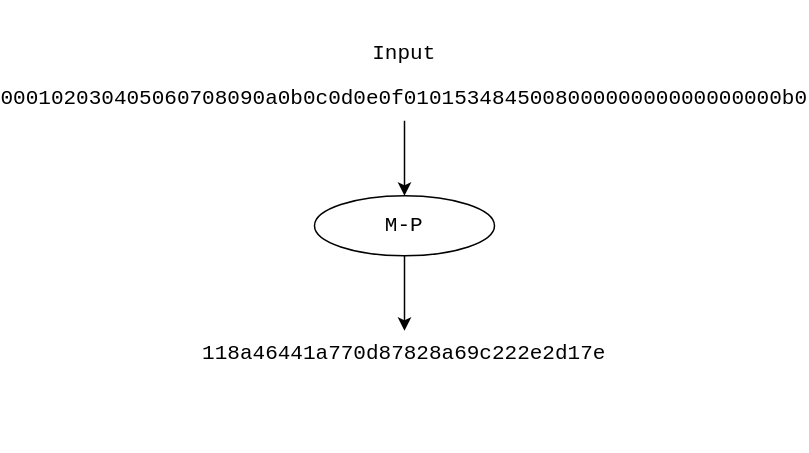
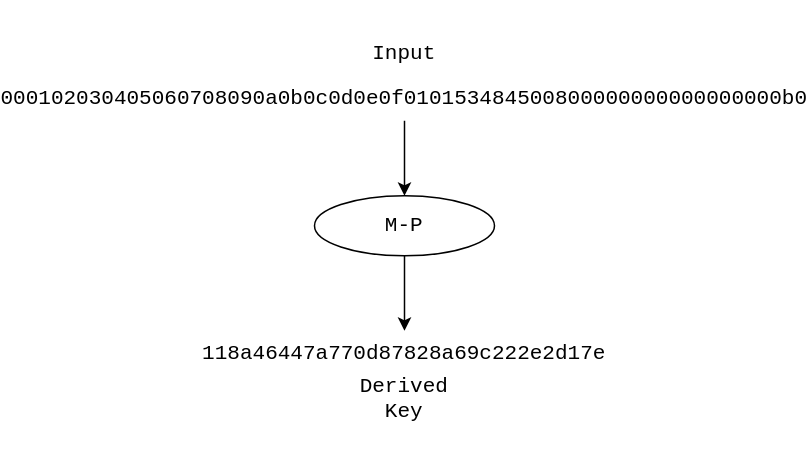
node "118a46441a770d87828a69c222e2d17e": label "118a46441a770d87828a69c222e2d17e" -> "118a46447a770d87828a69c222e2d17e"
node "Derived Key": added
